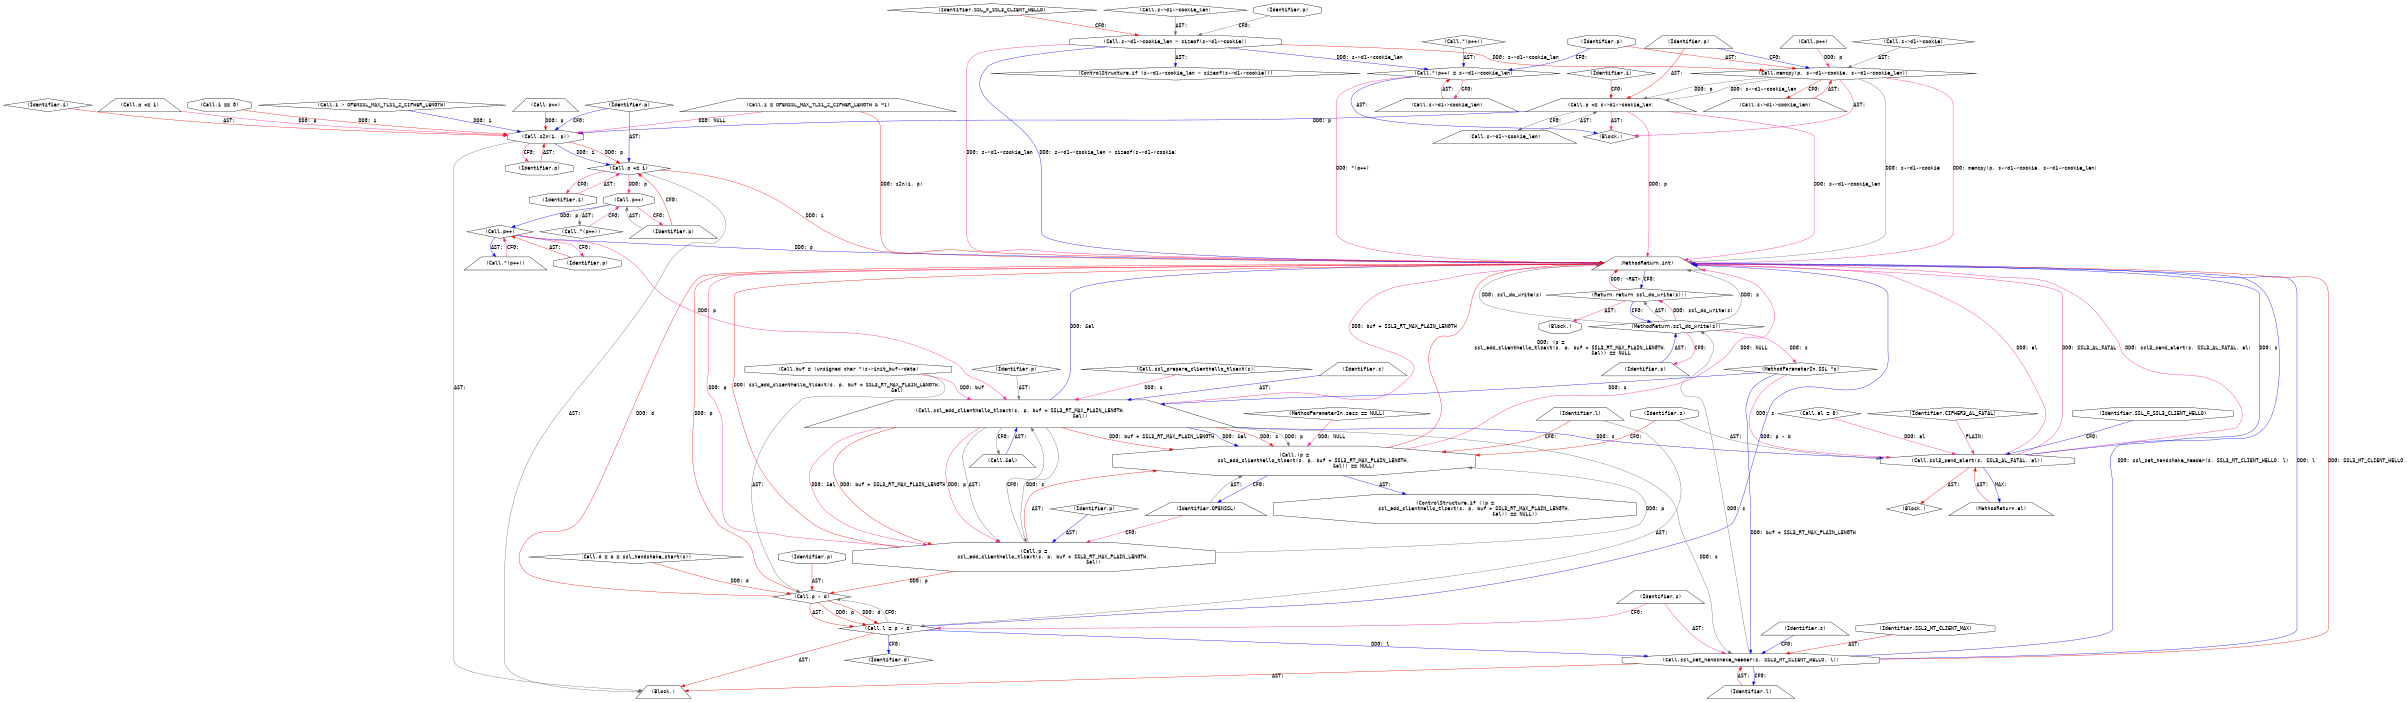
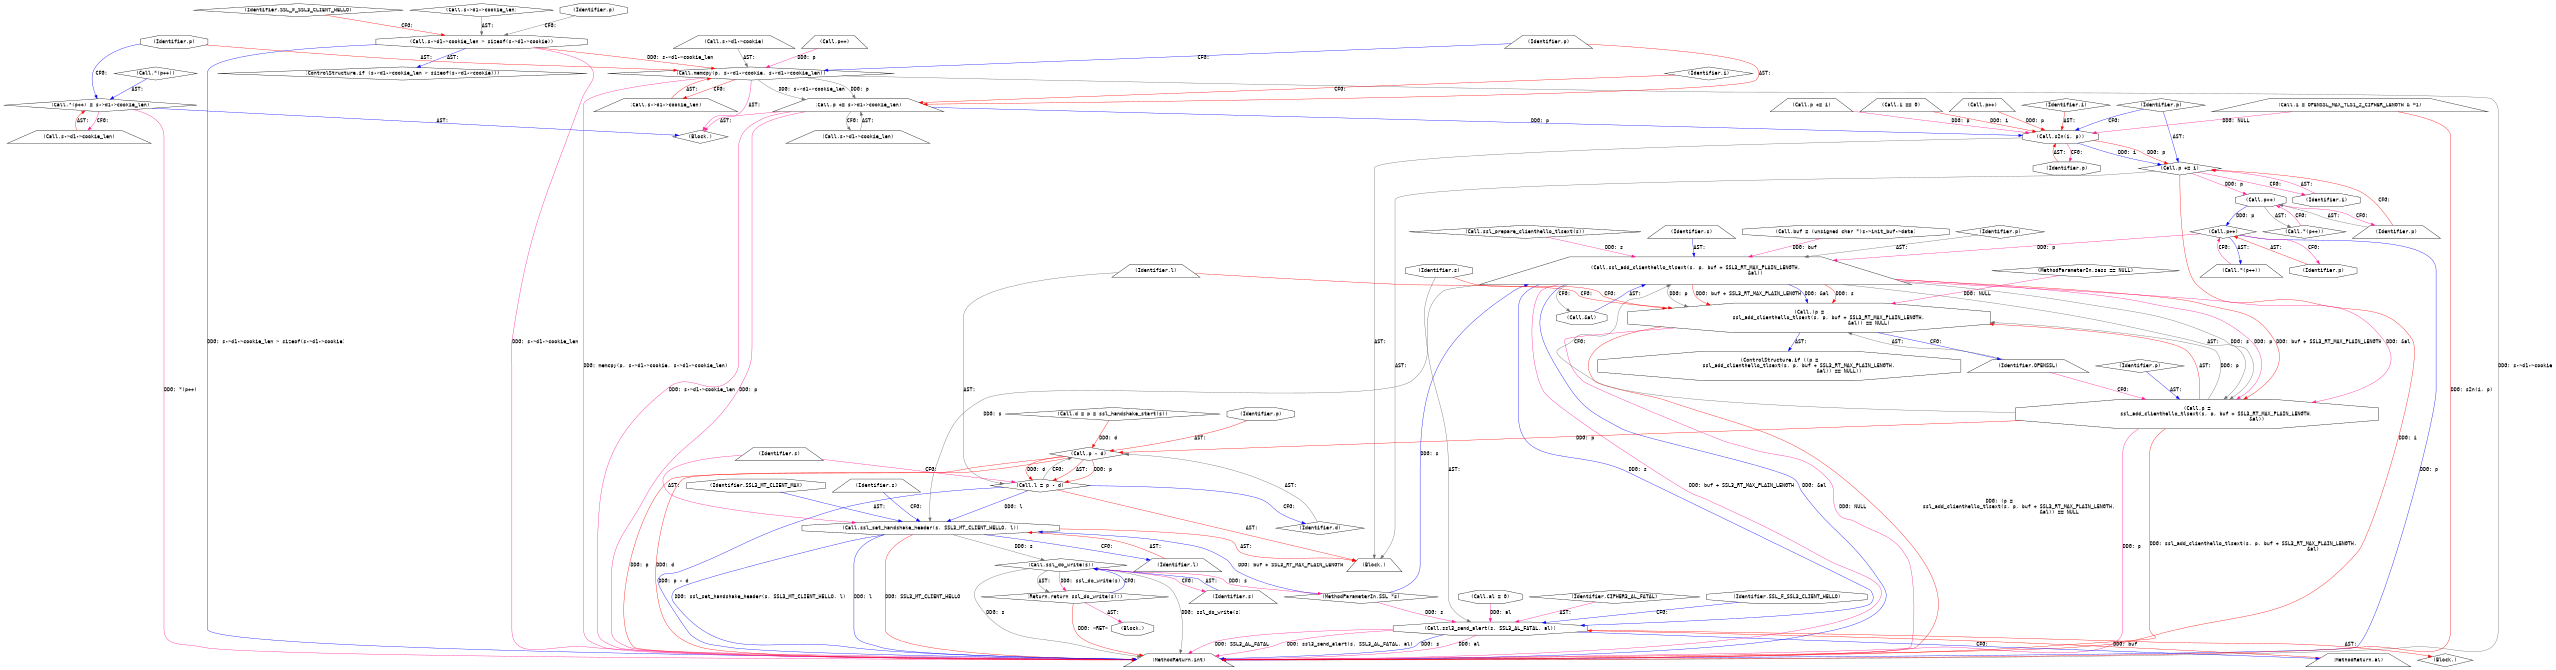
node "(Call,s->d1->cookie)": shape diamond -> trapezium
edge "(Call,s->d1->cookie_len > sizeof(s->d1->cookie))" -> "(Call,*(p++) = s->d1->cookie_len)": removed, label "DDG: s->d1->cookie_len"
node "(Call,i == 0)": shape octagon -> trapezium
node "(Call,i > OPENSSL_MAX_TLS1_2_CIPHER_LENGTH)": removed
edge "(MethodReturn,int)" -> "(Return,return ssl_do_write(s);)": removed, label "CFG:"
node "(MethodReturn,ssl_do_write(s))": label "(MethodReturn,ssl_do_write(s))" -> "(Call,ssl_do_write(s))"
node "(Call,al = 0)": shape diamond -> octagon
edge "(Call,buf = (unsigned char *)s->init_buf->data)" -> "(Call,p - d)": now "(Identifier,d)" -> "(Call,p - d)"
edge "(Identifier,CIPHER3_AL_FATAL)" -> "(Call,ssl3_send_alert(s, SSL3_AL_FATAL, al))": label "PLAIN: " -> "AST: "
node "(Call,&al)": shape trapezium -> octagon
edge "(MethodReturn,al)" -> "(Call,ssl3_send_alert(s, SSL3_AL_FATAL, al))": label "AST: " -> "DDG: buf"
edge "(Call,ssl3_send_alert(s, SSL3_AL_FATAL, al))" -> "(MethodReturn,al)": label "MAX: " -> "CFG: "
edge "(Identifier,SSL3_MT_CLIENT_MAX)" -> "(Call,ssl_set_handshake_header(s, SSL3_MT_CLIENT_HELLO, l))": color red -> blue
